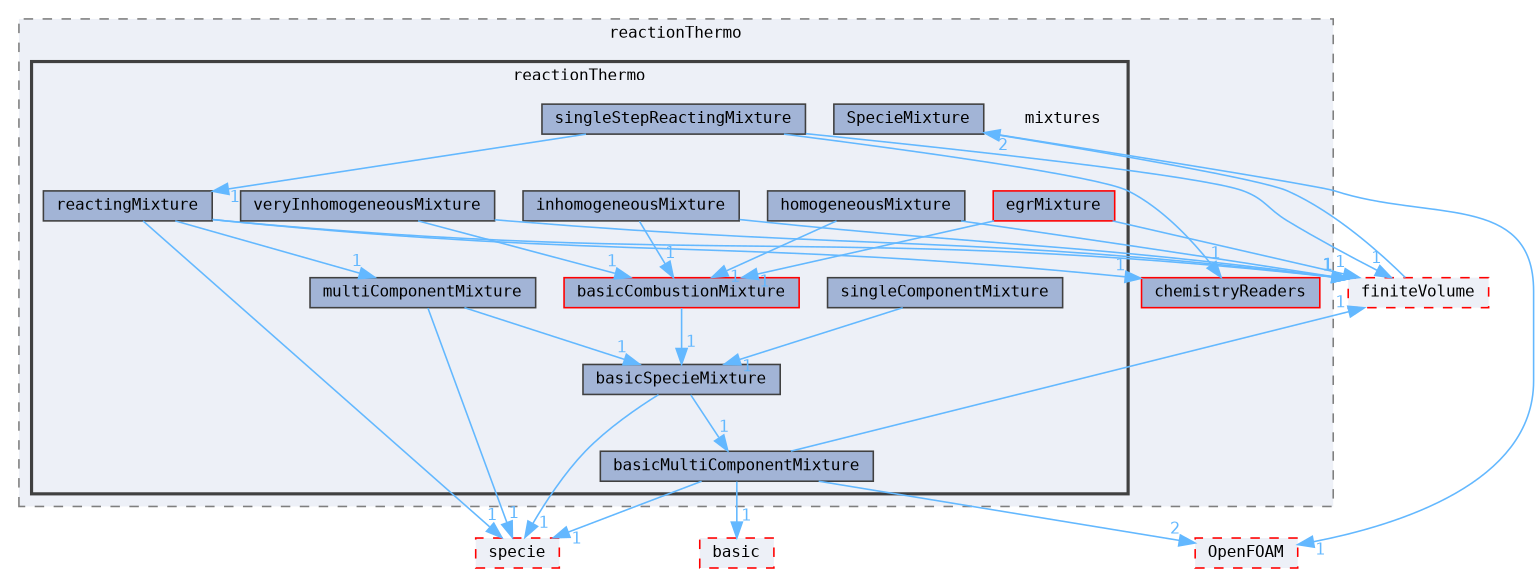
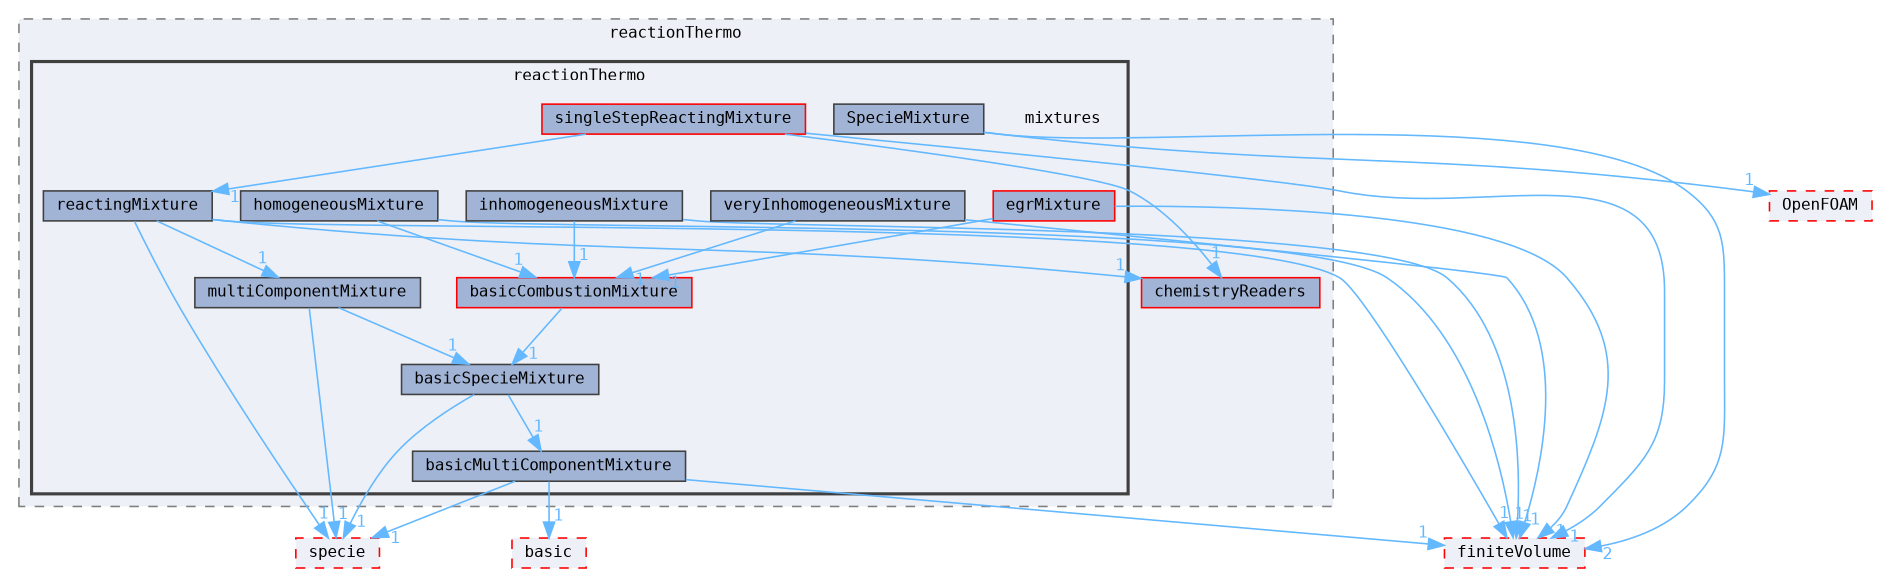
node "singleStepReactingMixture": color grey25 -> red
edge "finiteVolume" -> "SpecieMixture": reversed
node "singleComponentMixture": removed
edge "basicMultiComponentMixture" -> "OpenFOAM": removed
